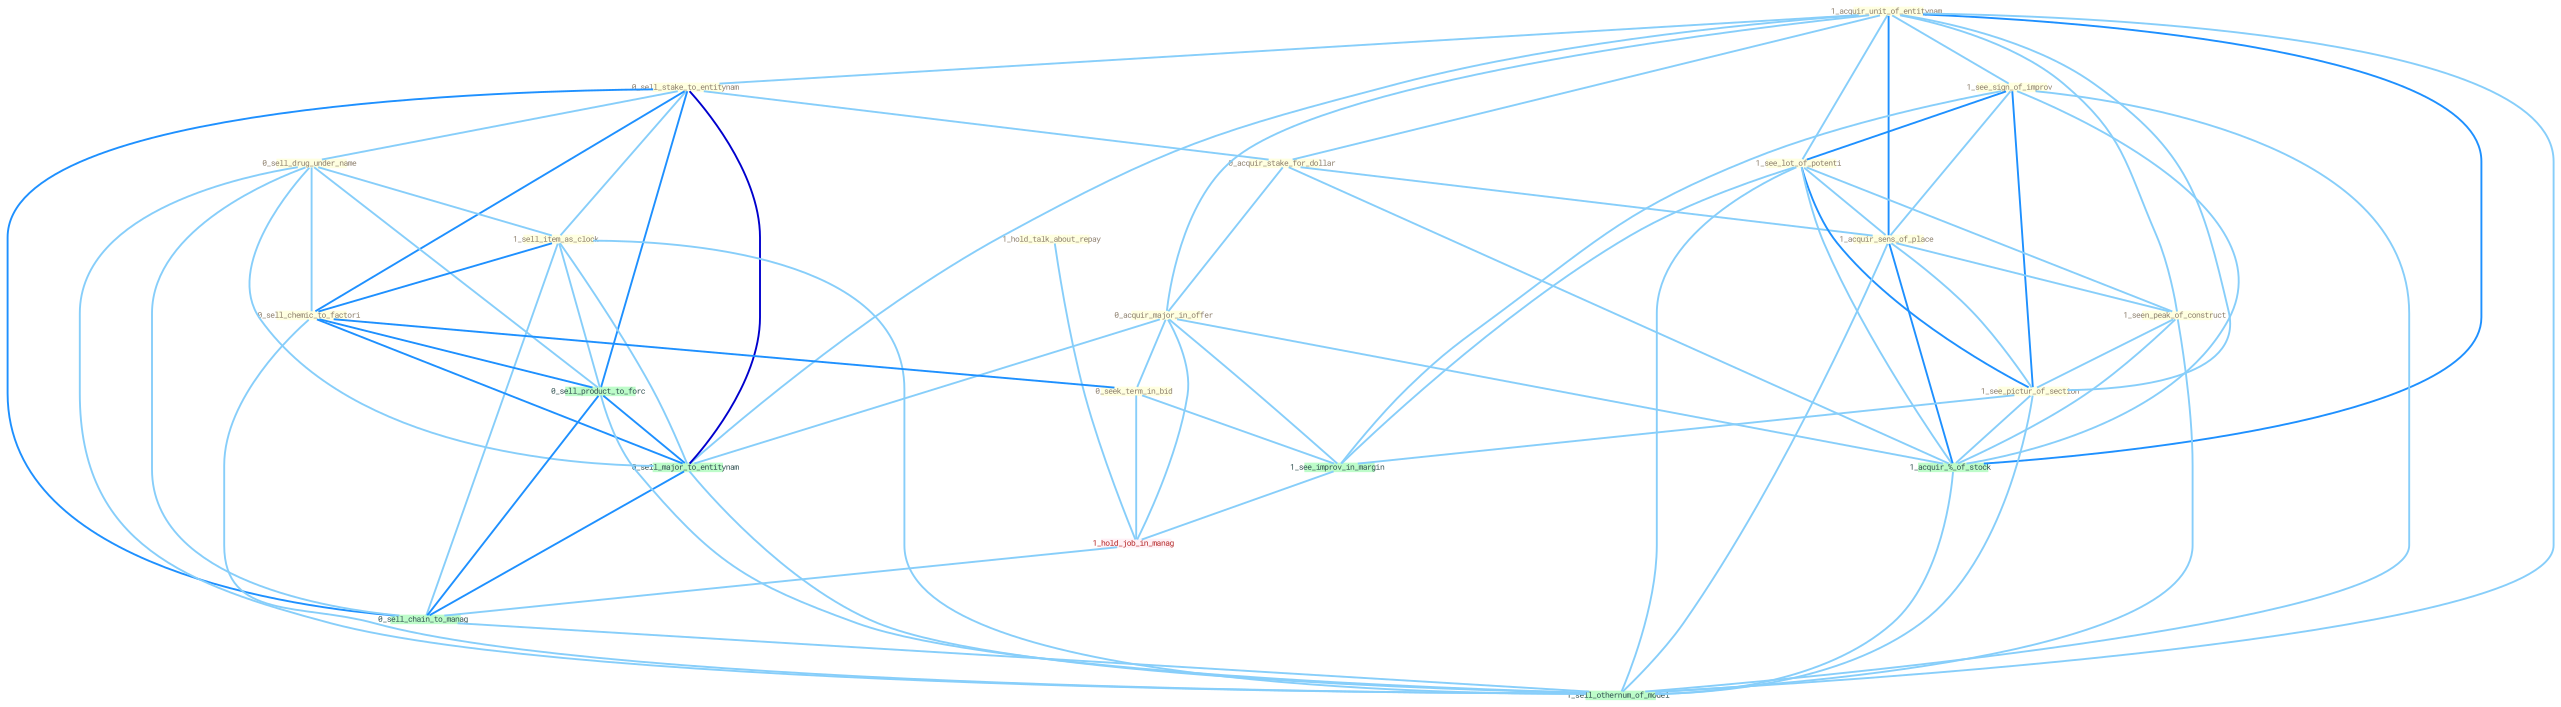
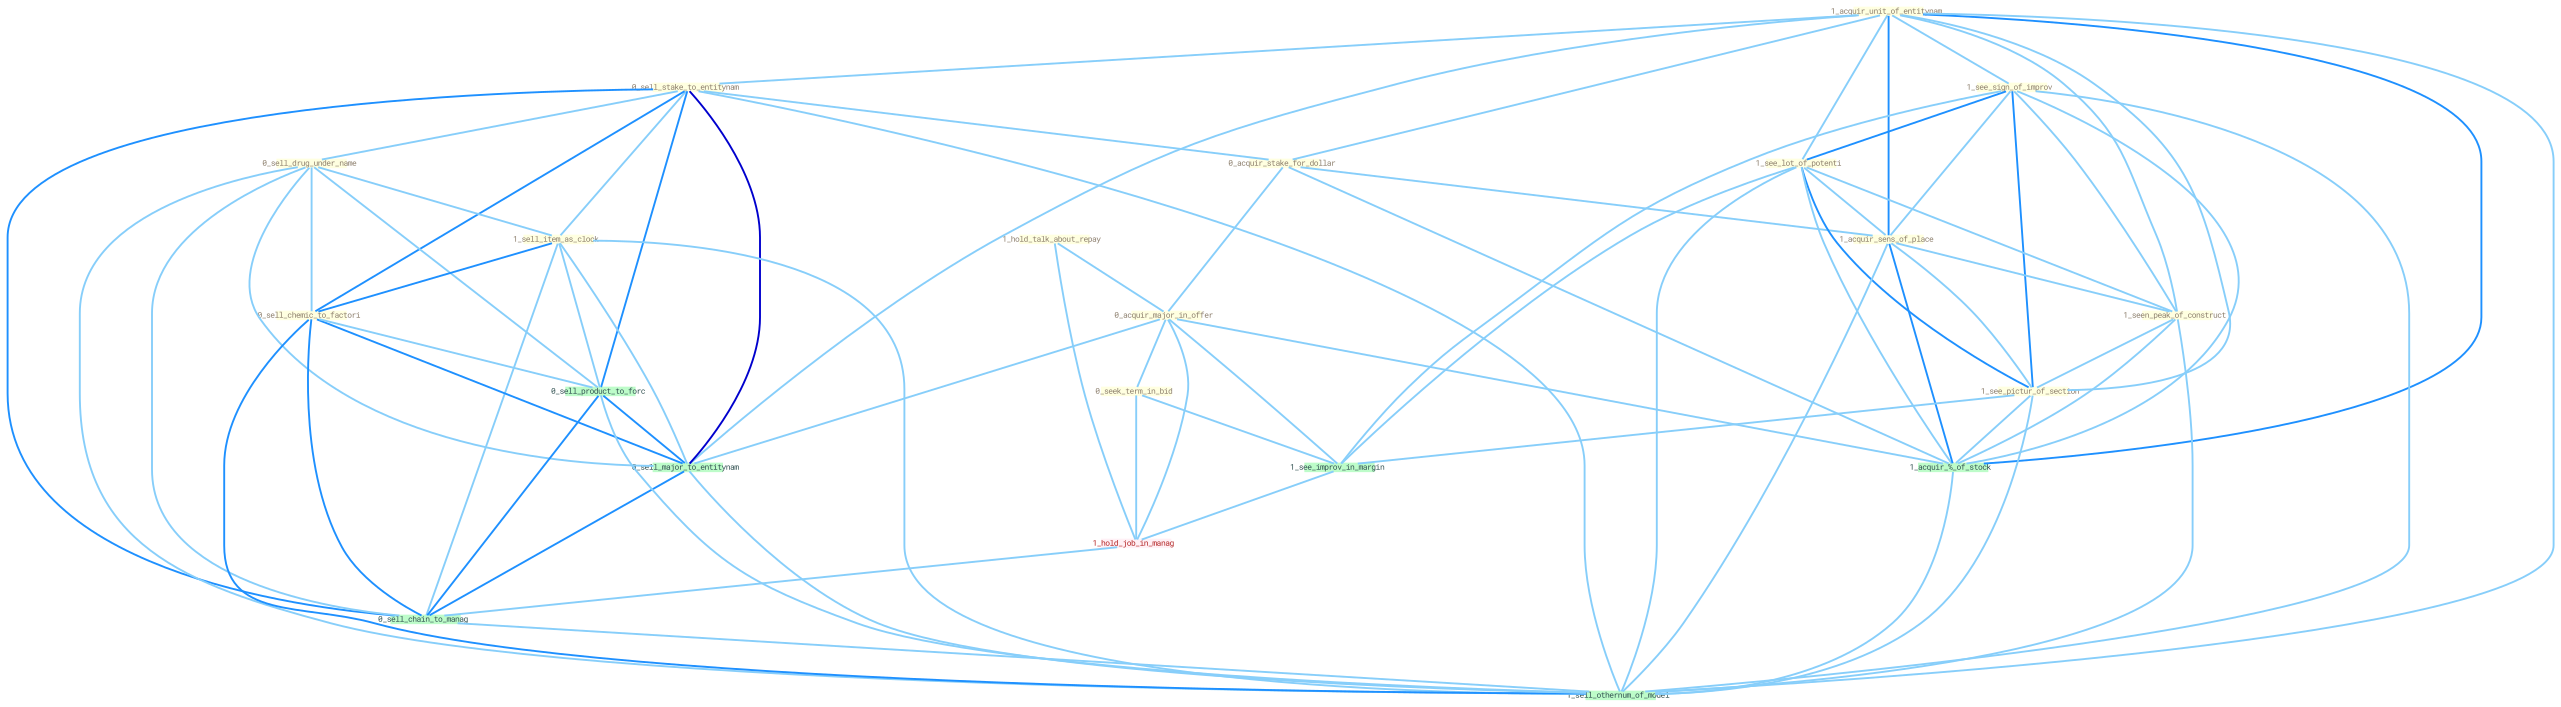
edge "1_acquir_unit_of_entitynam" -- "0_acquir_major_in_offer": now "1_hold_talk_about_repay" -- "0_acquir_major_in_offer"
edge "1_see_sign_of_improv" -- "1_seen_peak_of_construct": added
edge "0_sell_stake_to_entitynam" -- "1_sell_othernum_of_model": added
edge "0_sell_chemic_to_factori" -- "0_sell_product_to_forc": color #1e90ff -> #87cefa
edge "0_sell_chemic_to_factori" -- "0_seek_term_in_bid": now "0_sell_chemic_to_factori" -- "0_sell_chain_to_manag"
edge "0_sell_chemic_to_factori" -- "1_sell_othernum_of_model": color #87cefa -> #1e90ff
